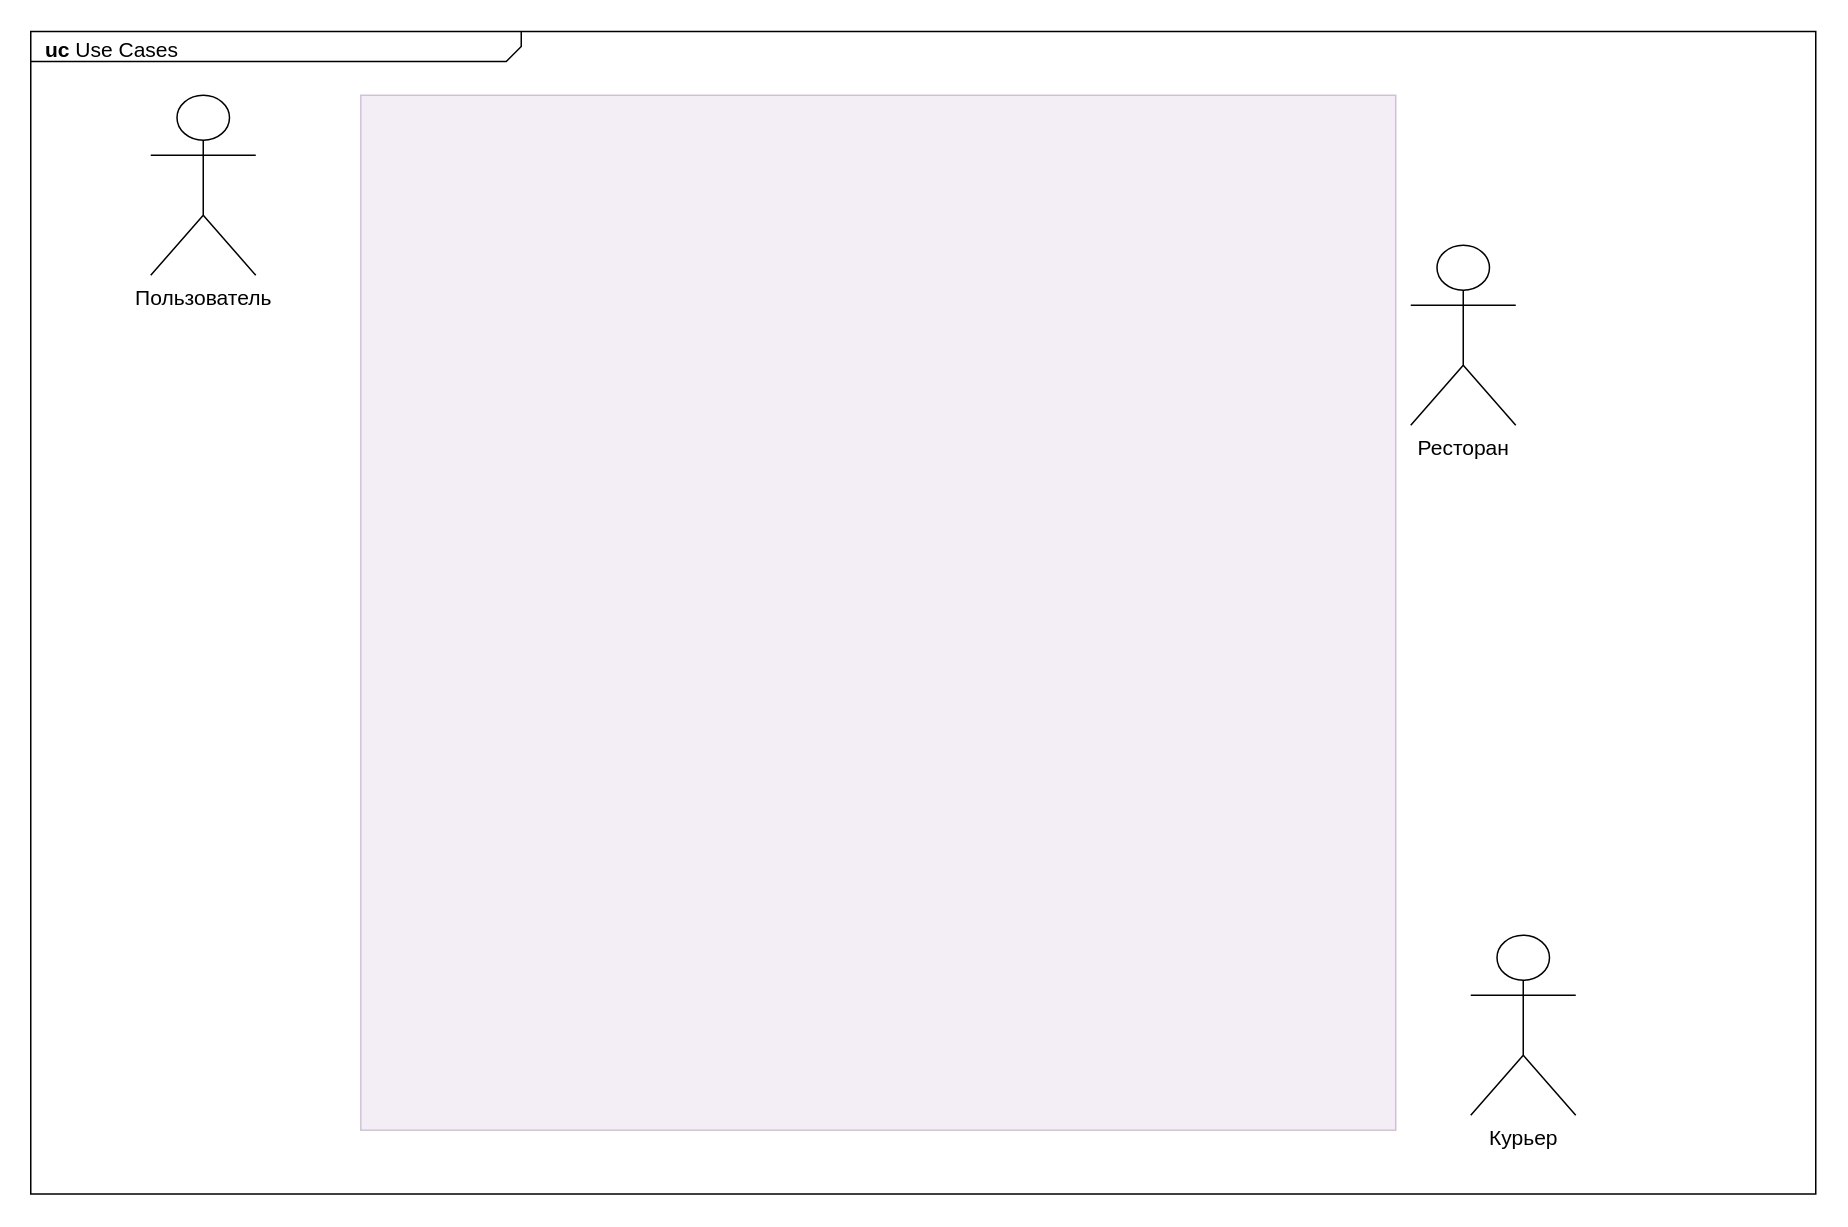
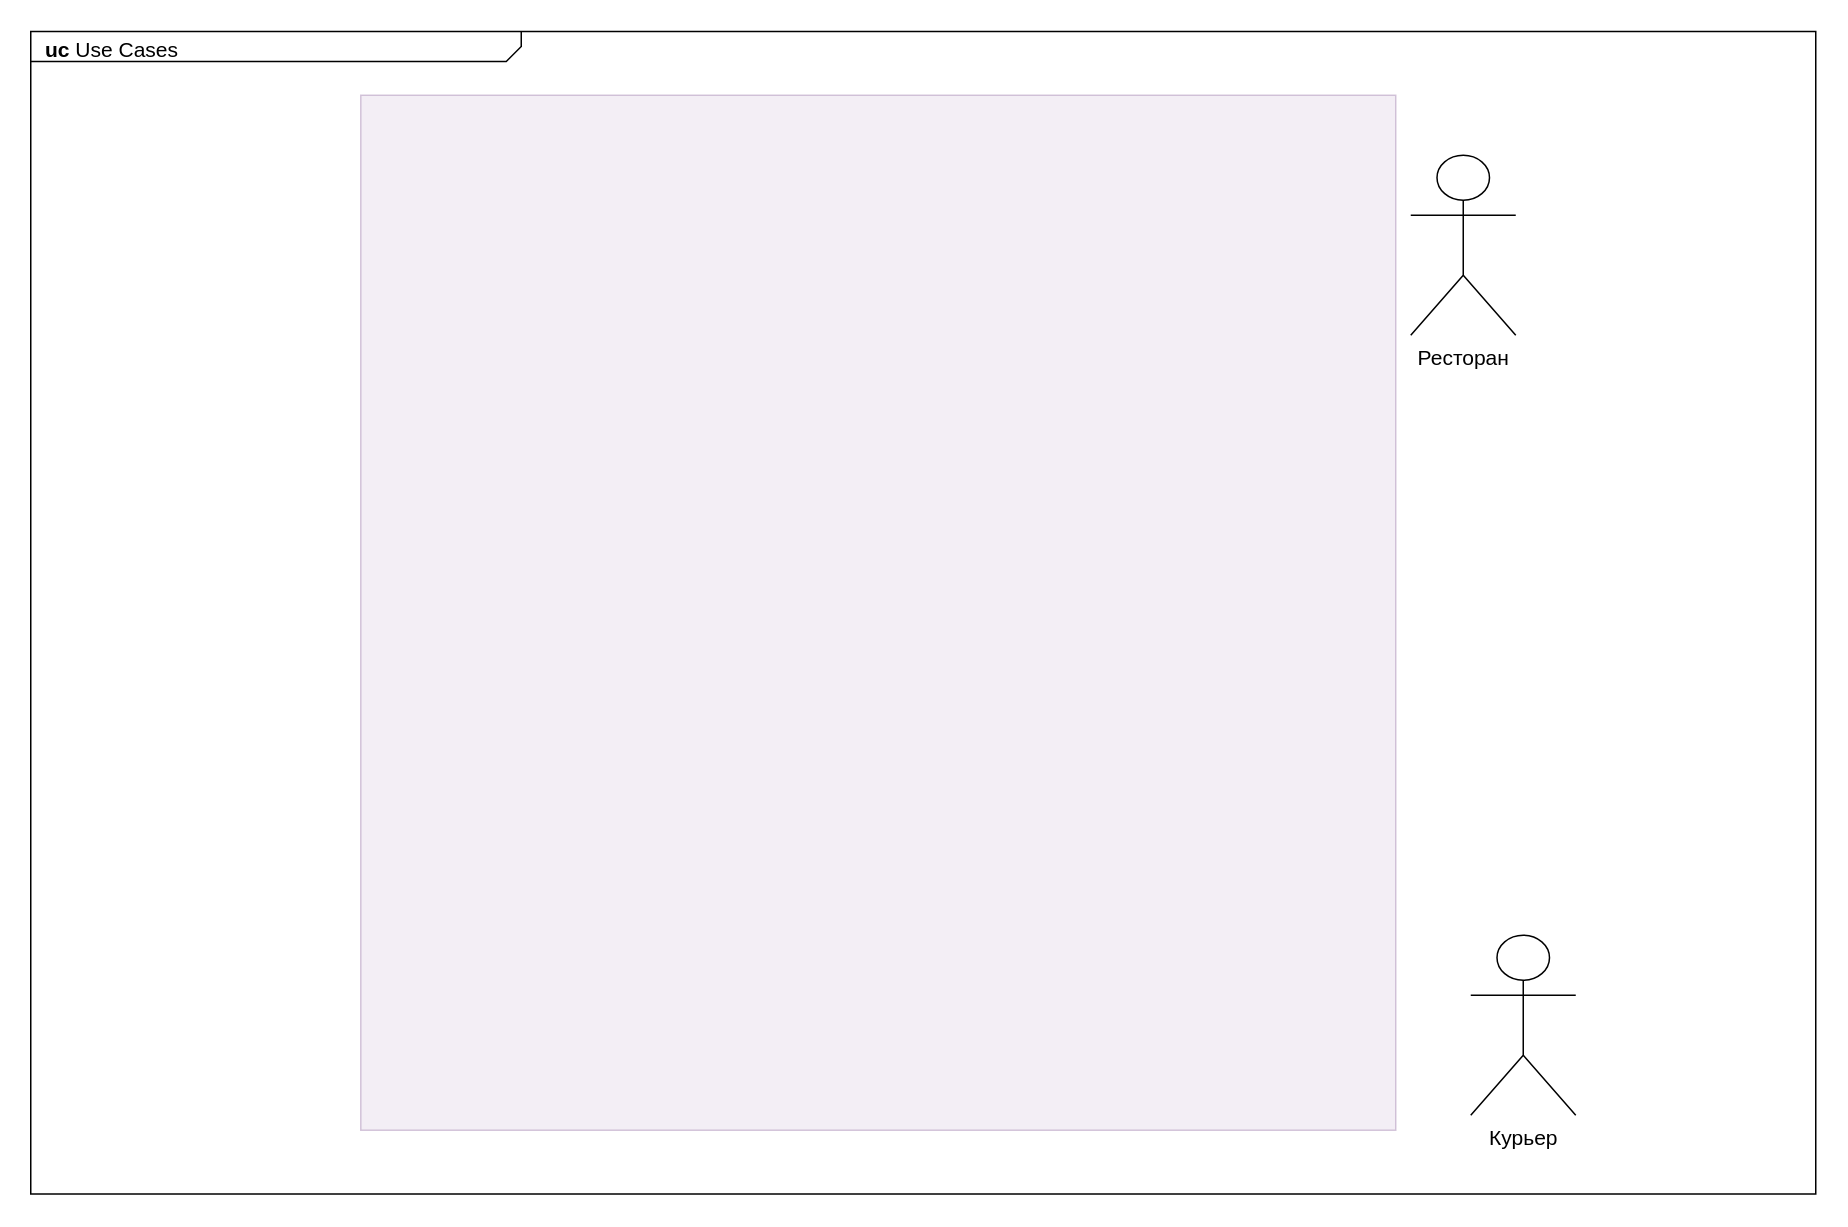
node "Пользователь": removed
node "Ресторан": moved (1463, 335) -> (1463, 245)
